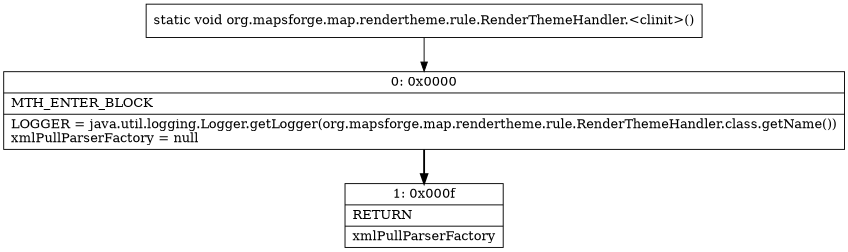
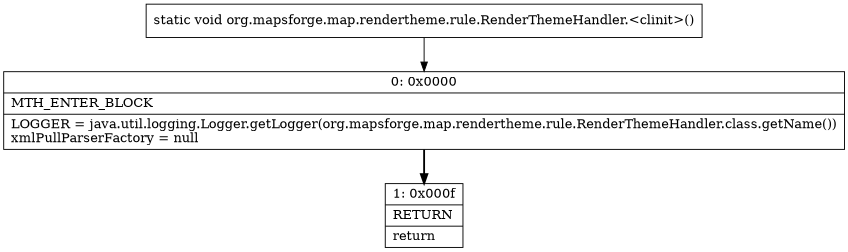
node "1: 0x000f": text "xmlPullParserFactory" -> "return"
